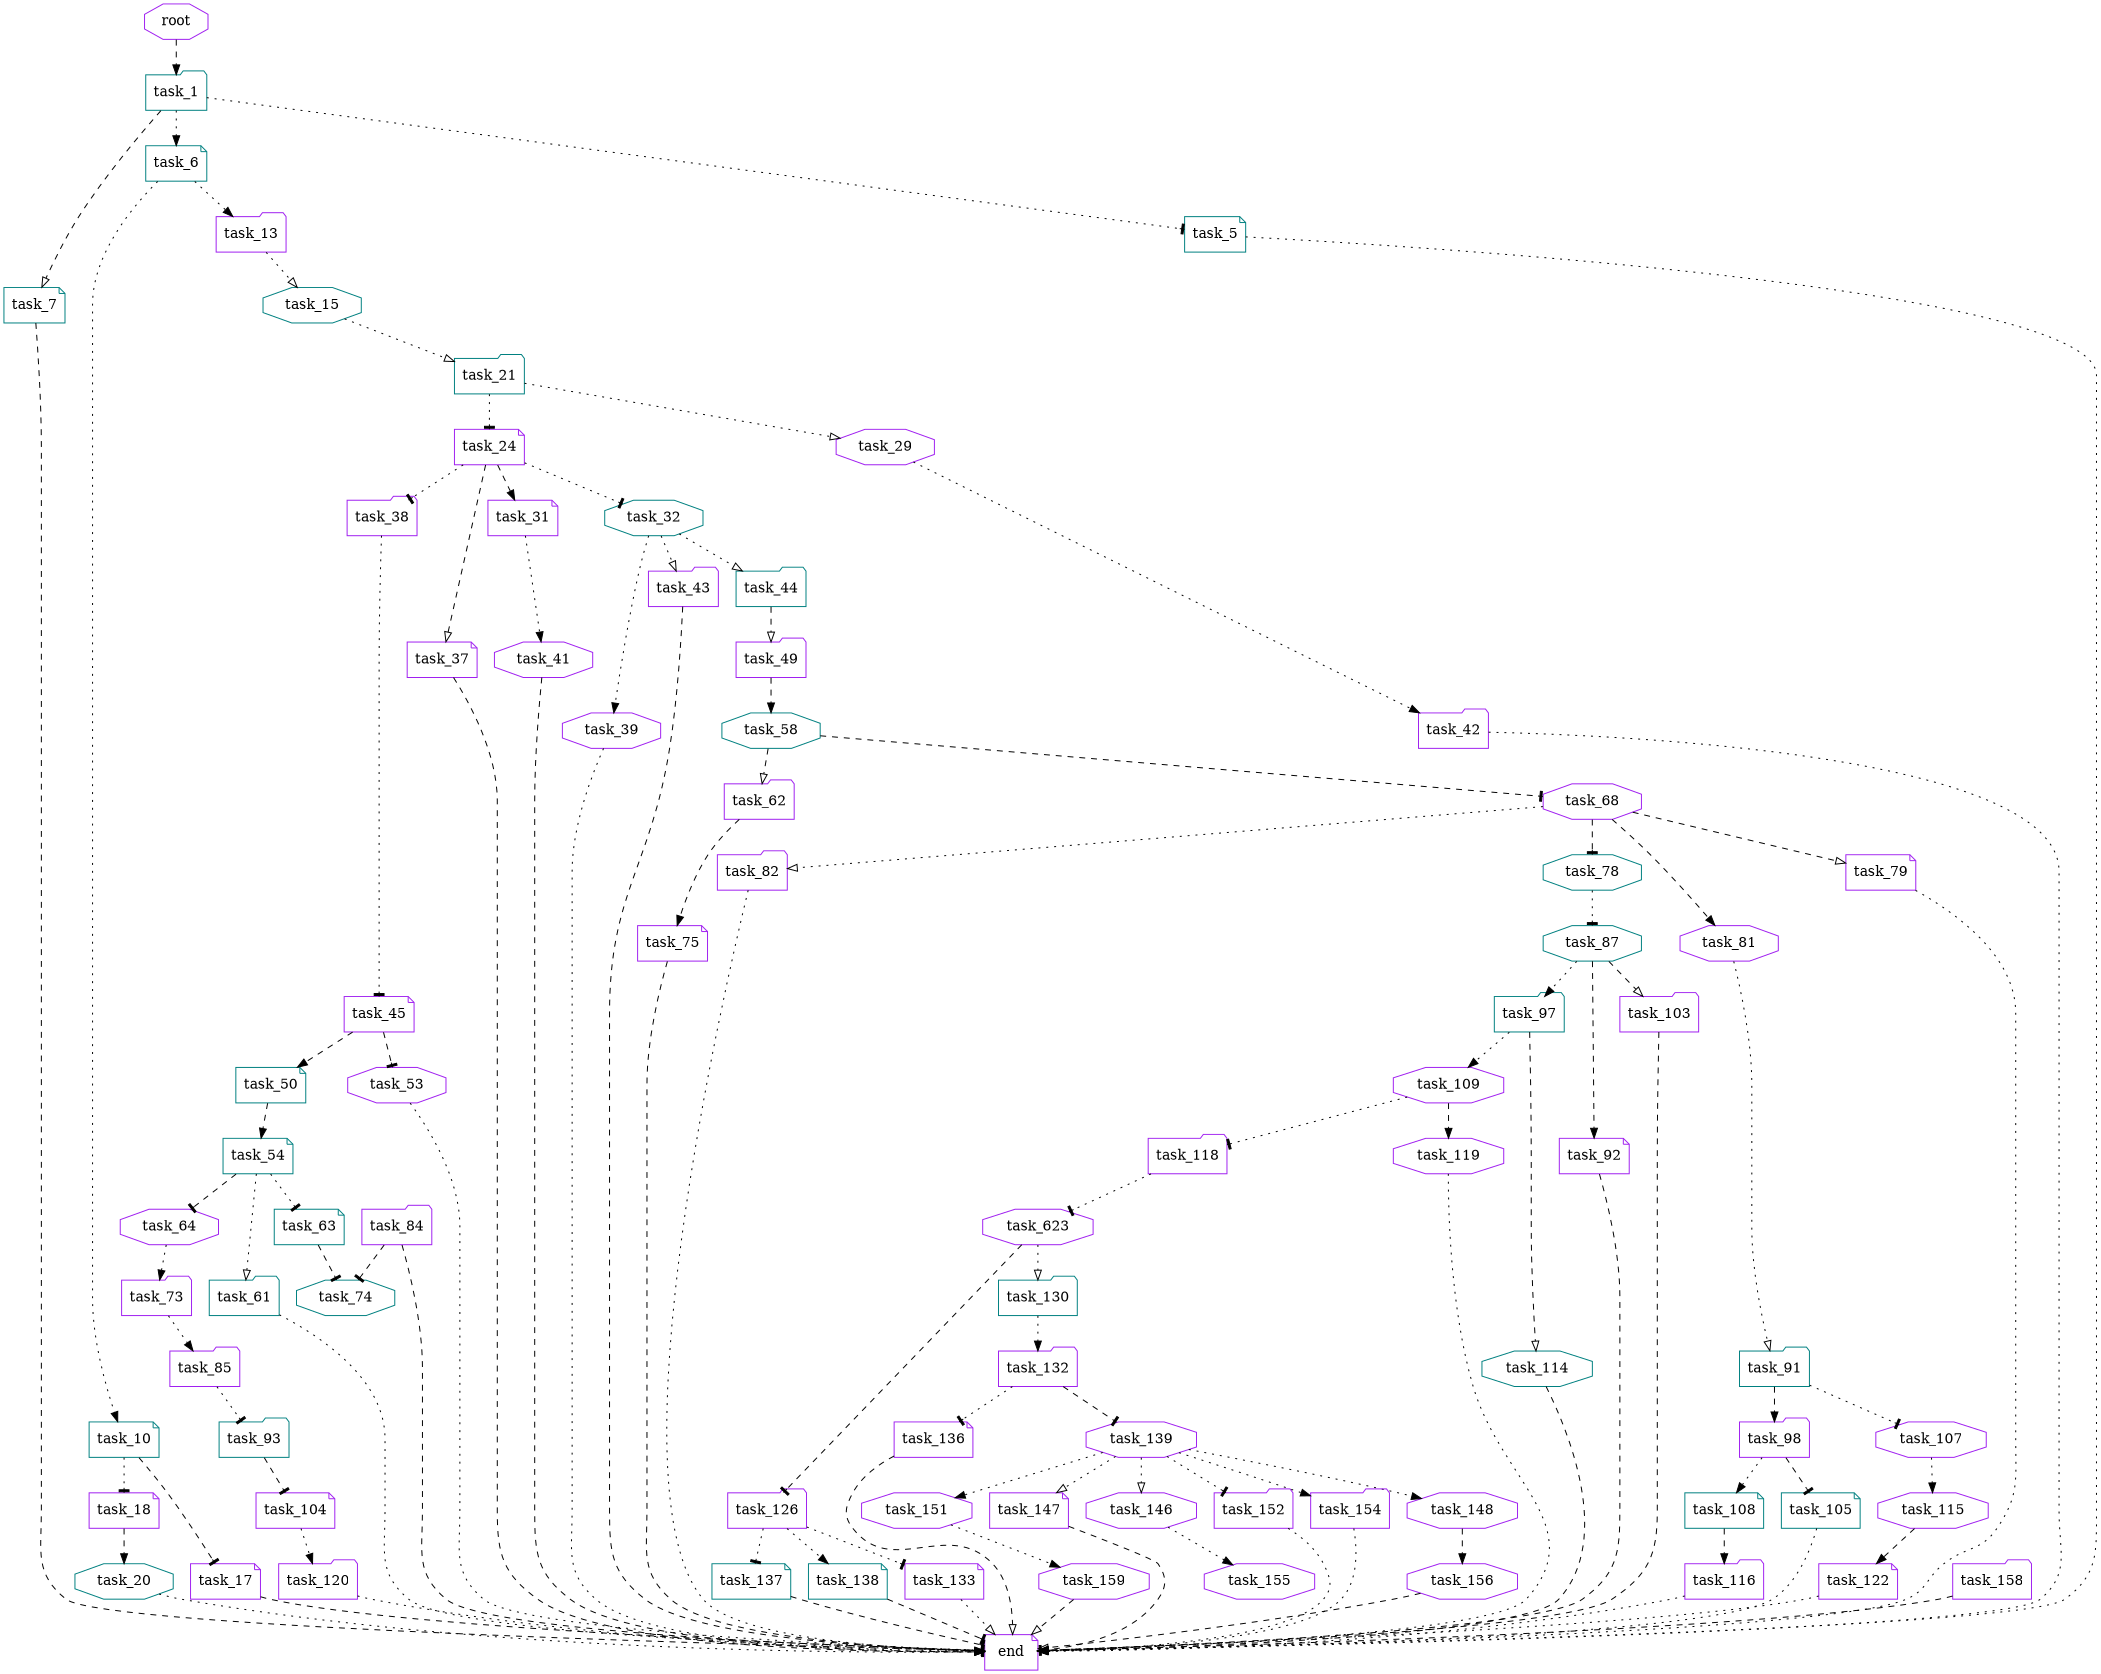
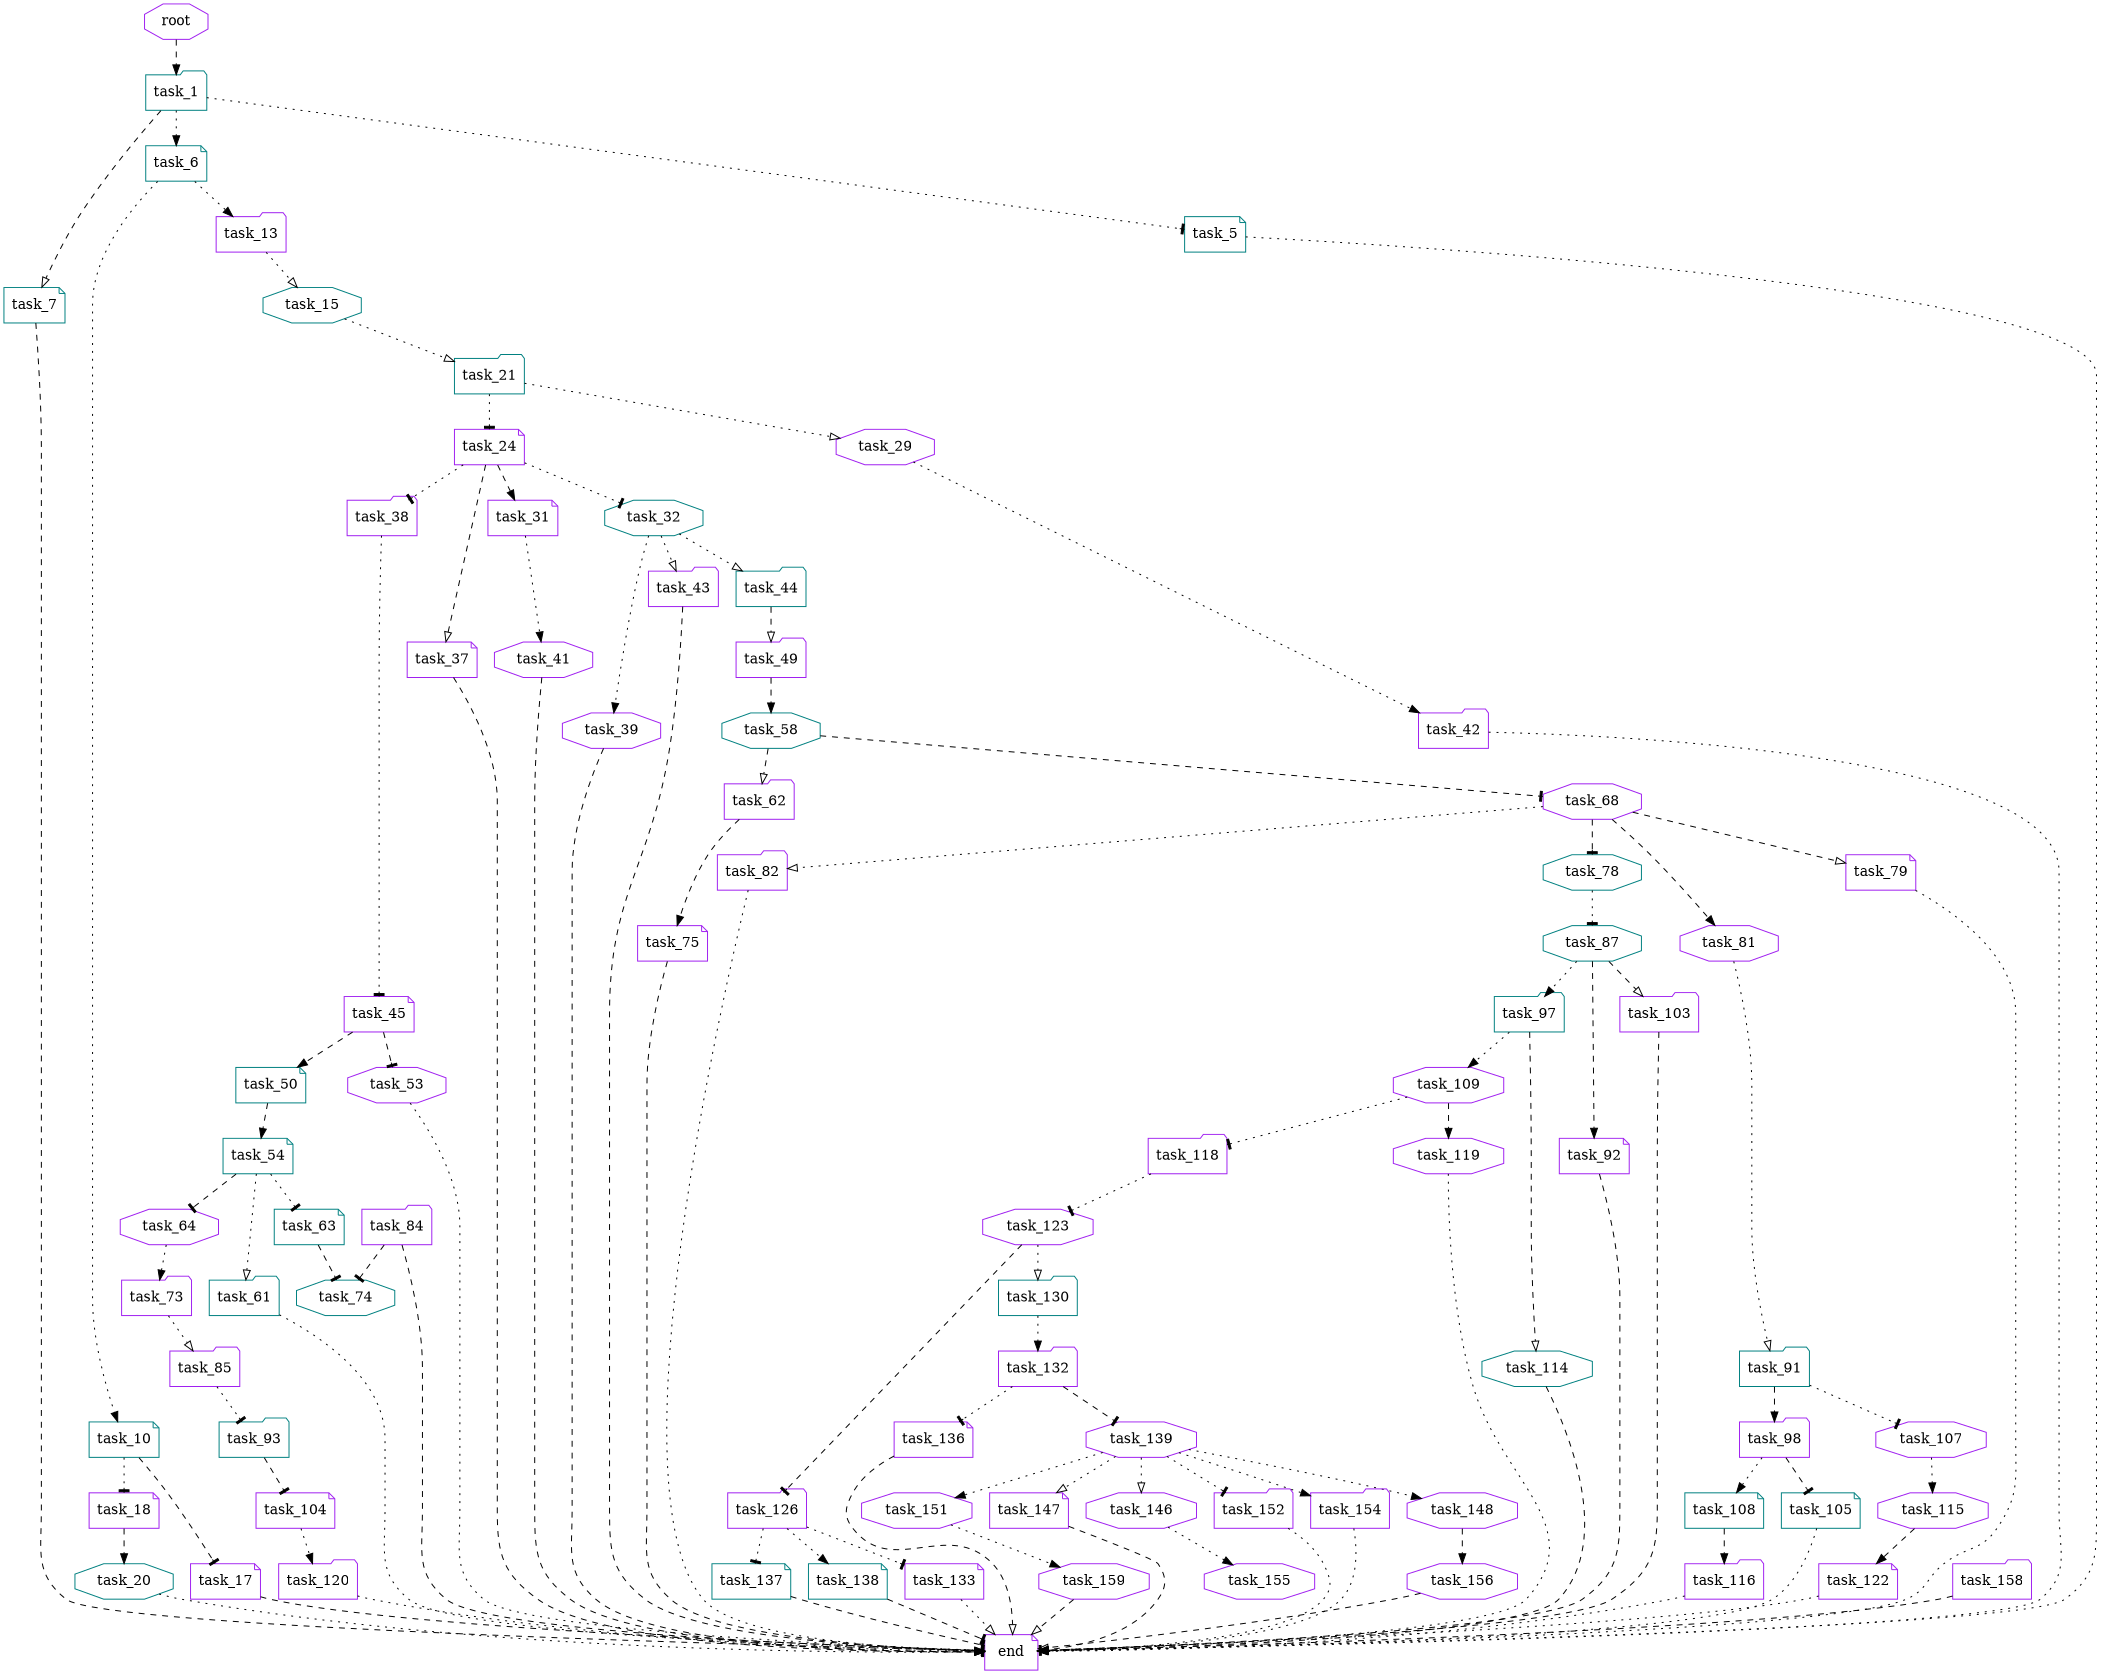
node "task_623": label "task_623" -> "task_123"
edge "task_73" -> "task_85": arrowhead normal -> onormal
edge "task_39" -> "end": style dotted -> dashed
